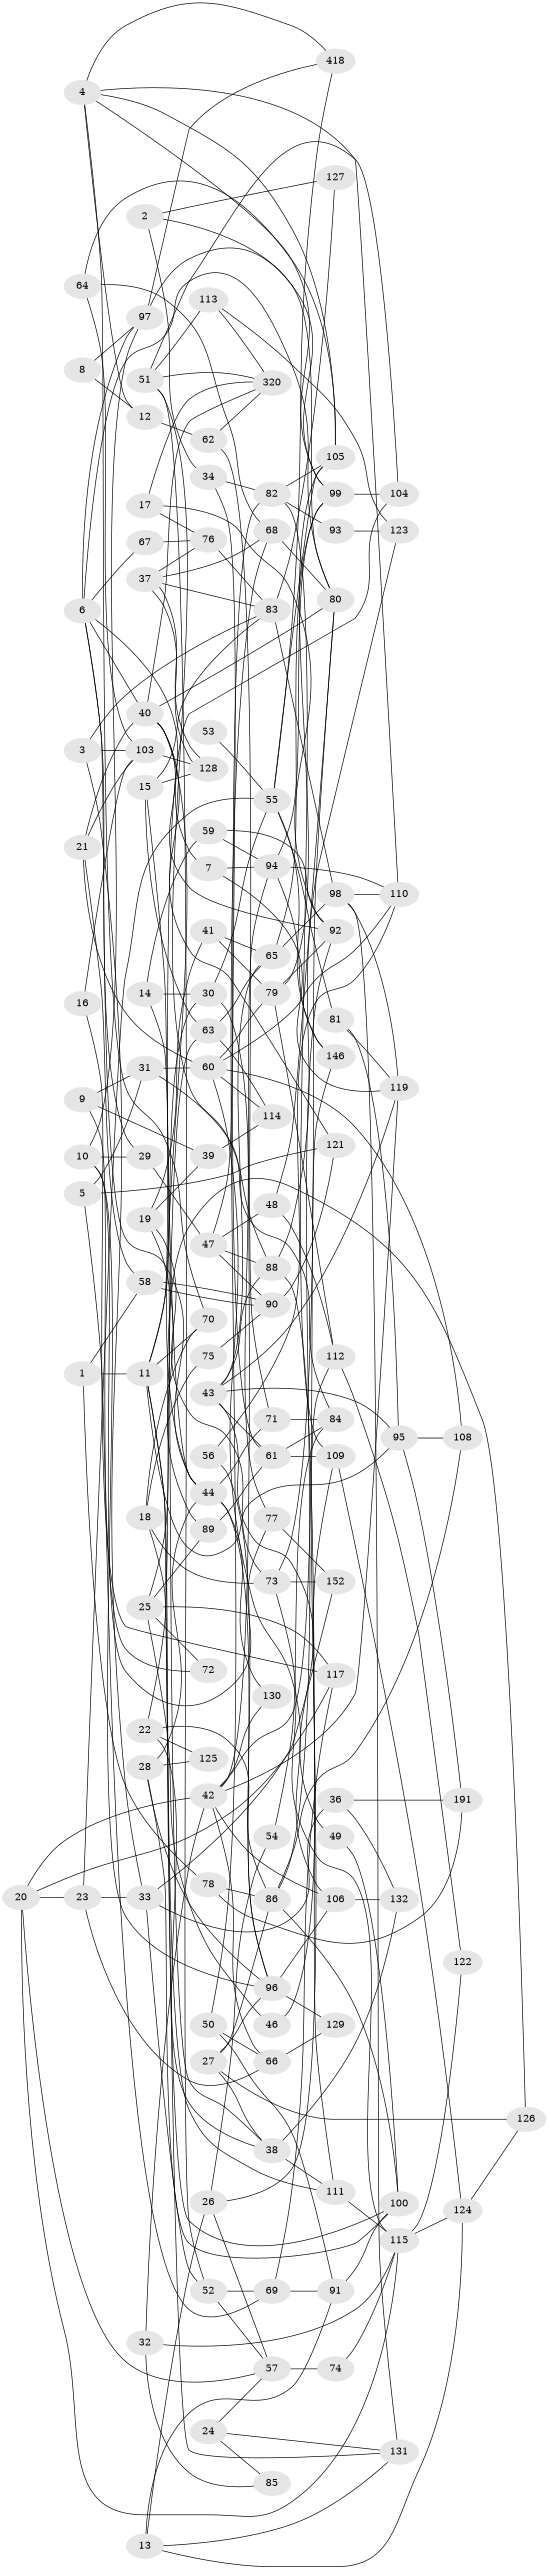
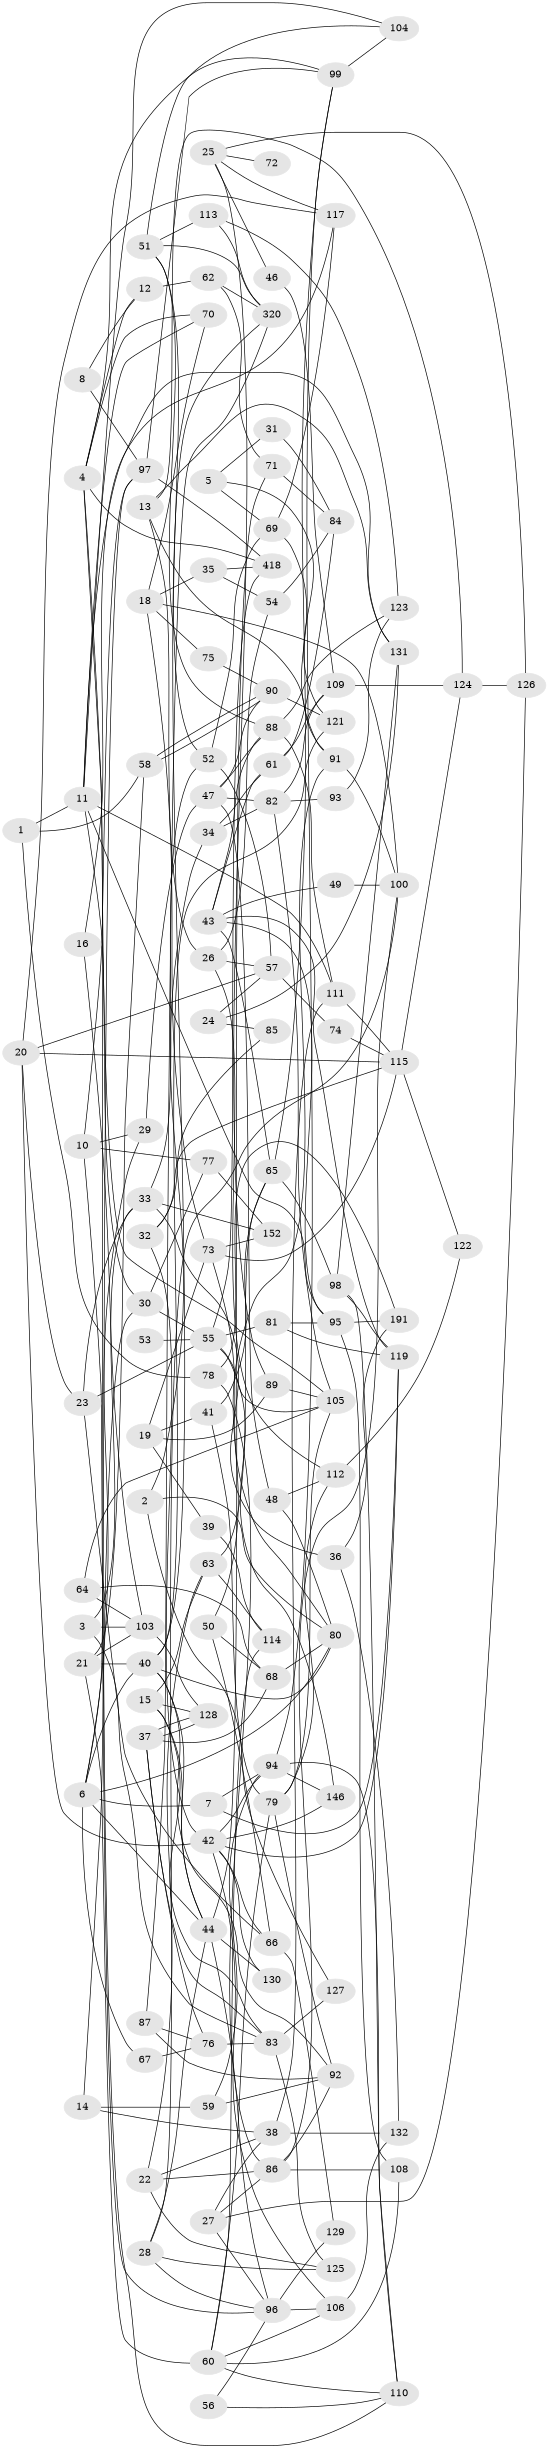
node "17": label "17" -> "87"
node "35": added
edge "83" -- "98": now "83" -- "125"
edge "60" -- "31": removed
node "9": removed
edge "61" -- "89": now "105" -- "89"
